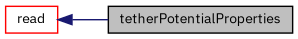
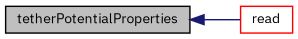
edge "tetherPotentialProperties" -> "read": reversed
